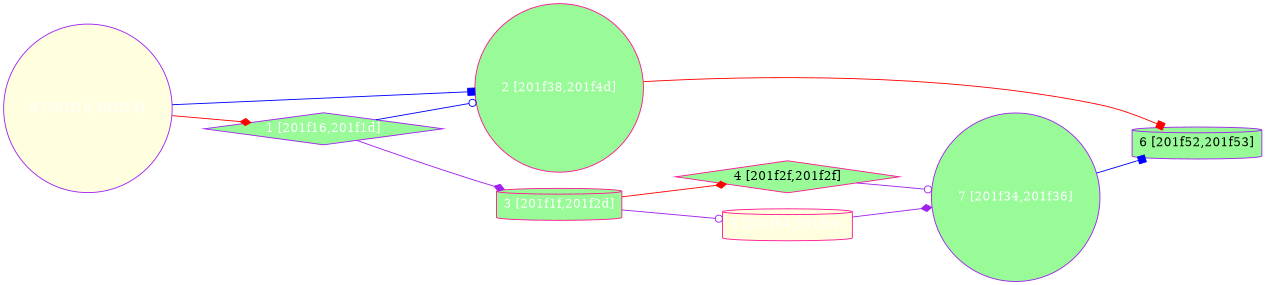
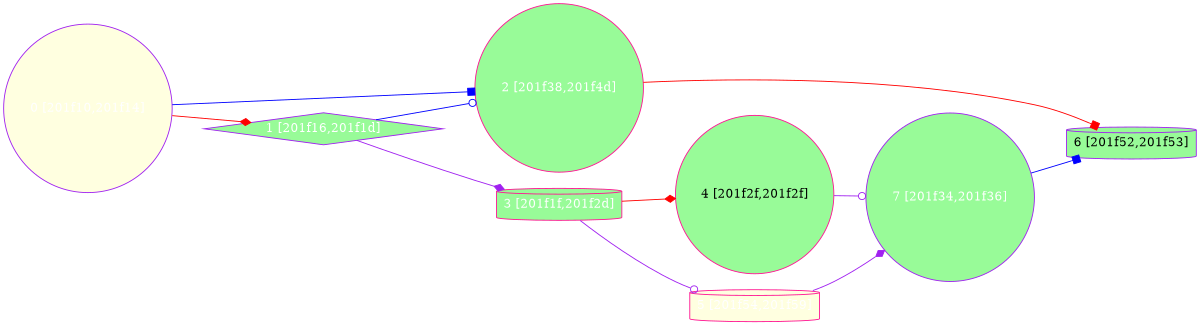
node "4 [201f2f,201f2f]": shape diamond -> circle
